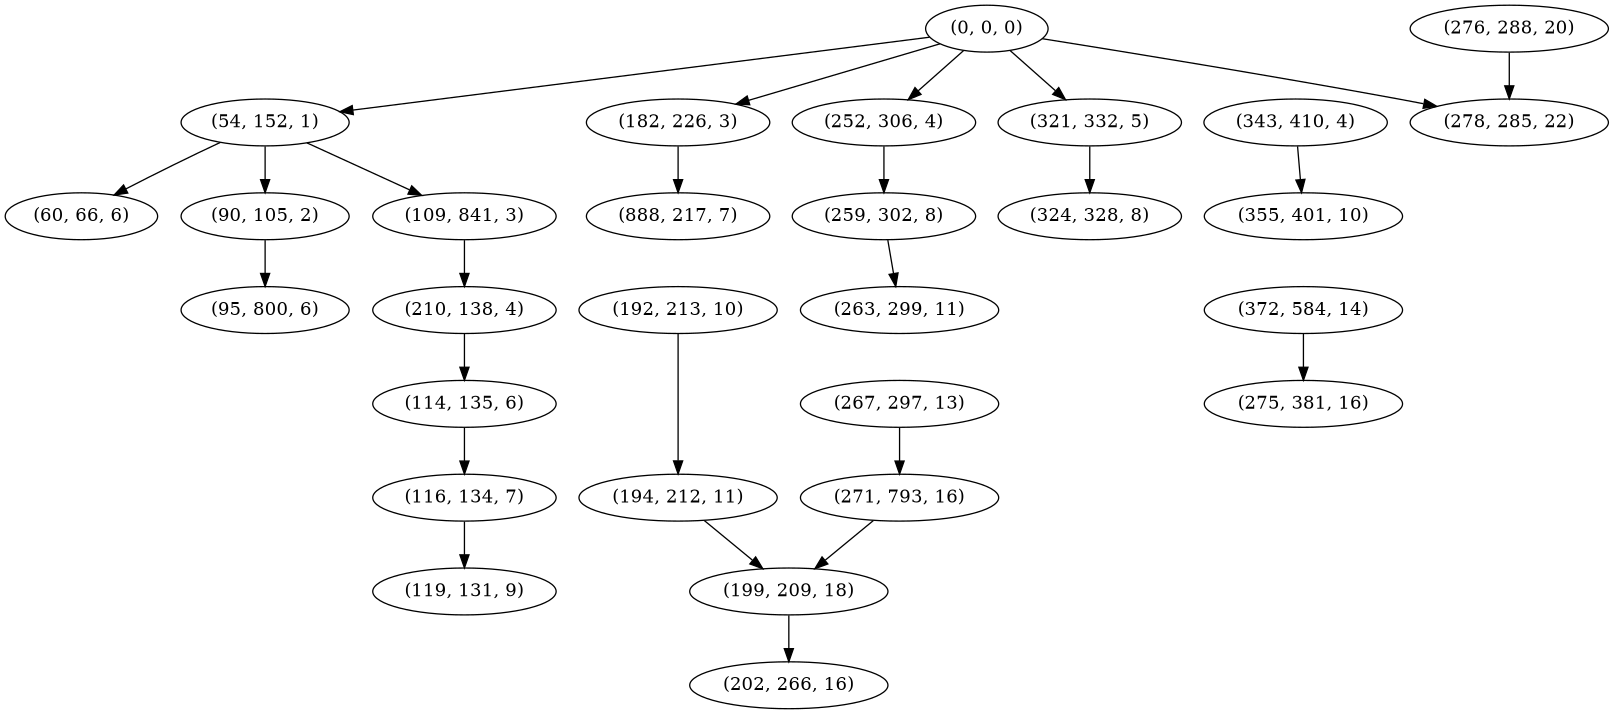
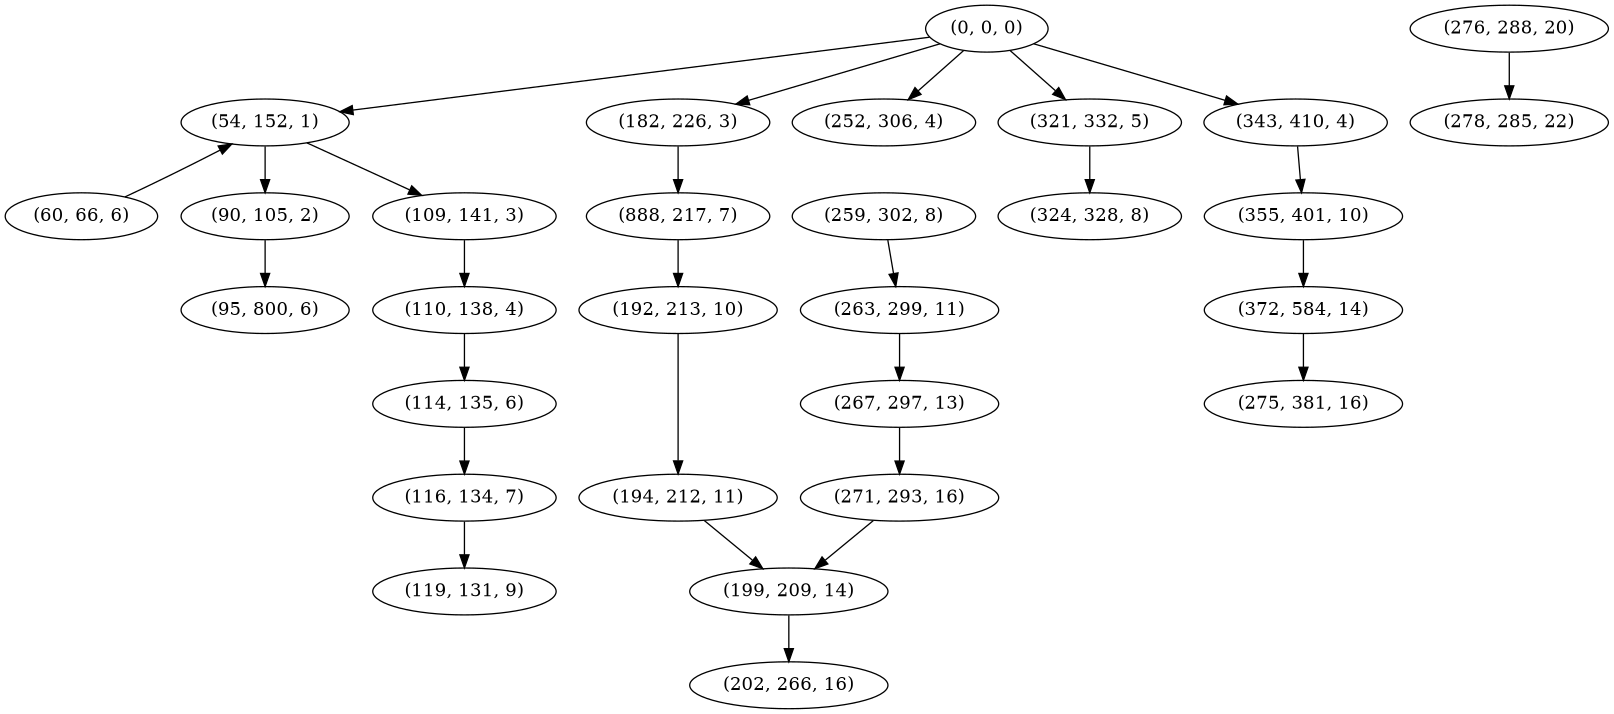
edge "(0, 0, 0)" -> "(278, 285, 22)": now "(0, 0, 0)" -> "(343, 410, 4)"
edge "(252, 306, 4)" -> "(259, 302, 8)": removed
edge "(54, 152, 1)" -> "(60, 66, 6)": reversed
node "(109, 841, 3)": label "(109, 841, 3)" -> "(109, 141, 3)"
edge "(888, 217, 7)" -> "(192, 213, 10)": added
edge "(355, 401, 10)" -> "(372, 584, 14)": added
node "(210, 138, 4)": label "(210, 138, 4)" -> "(110, 138, 4)"
edge "(263, 299, 11)" -> "(267, 297, 13)": added
node "(271, 793, 16)": label "(271, 793, 16)" -> "(271, 293, 16)"
node "(199, 209, 18)": label "(199, 209, 18)" -> "(199, 209, 14)"
